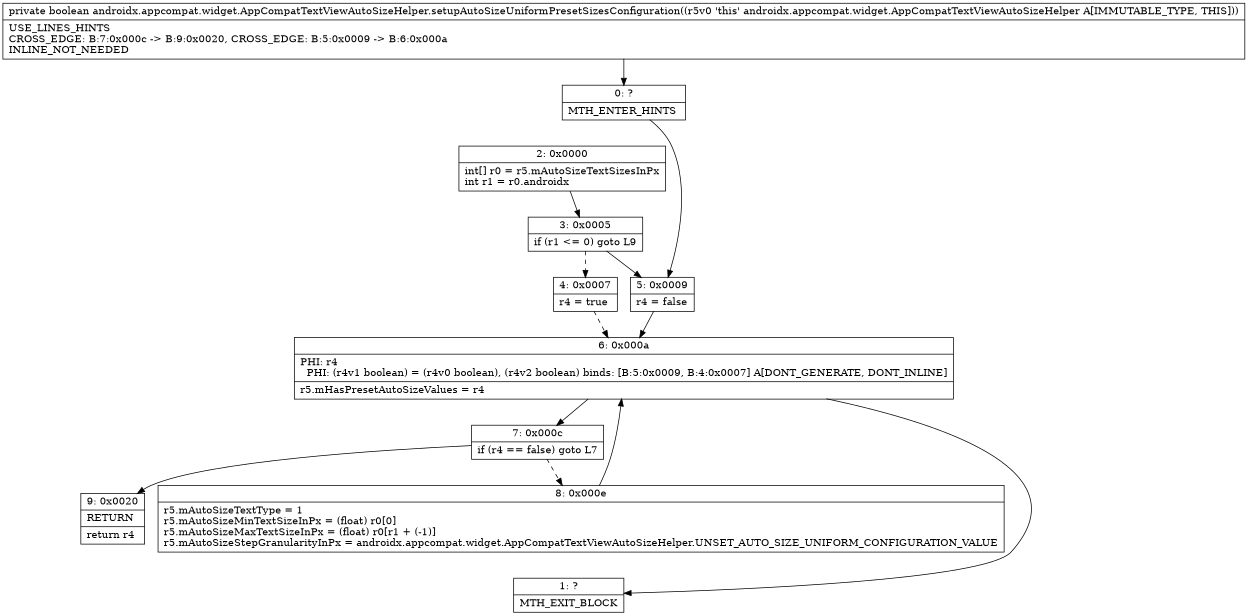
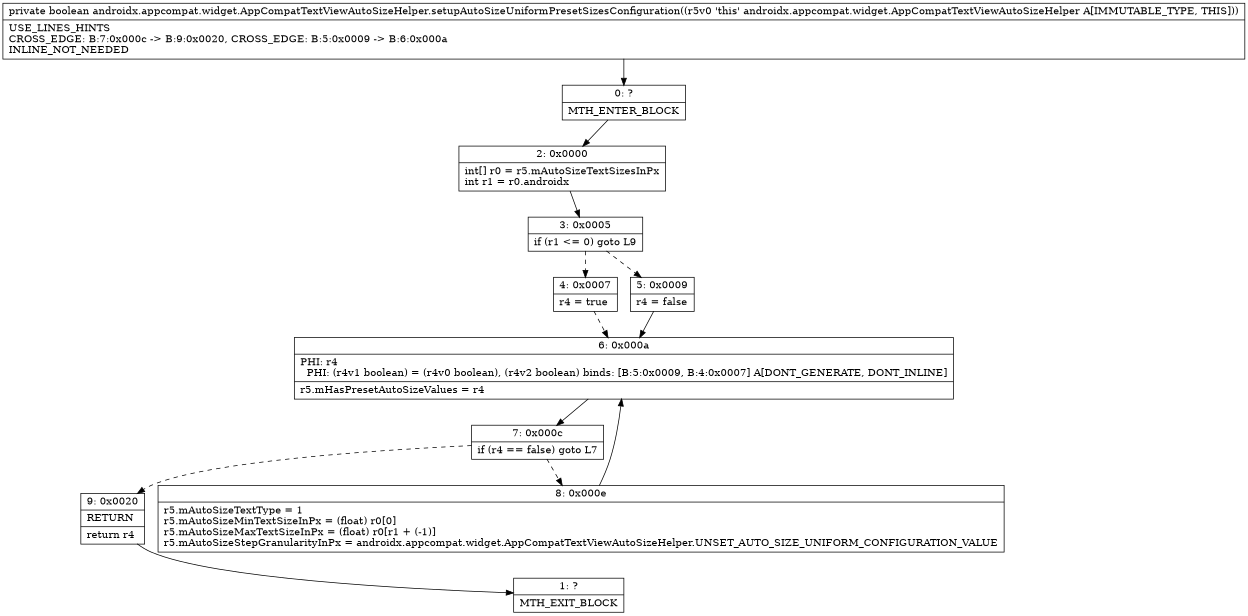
node "0: ?": text "MTH_ENTER_HINTS" -> "MTH_ENTER_BLOCK"
edge "0: ?" -> "5: 0x0009": now "0: ?" -> "2: 0x0000"
edge "3: 0x0005" -> "5: 0x0009": style solid -> dashed
edge "7: 0x000c" -> "9: 0x0020": style solid -> dashed
edge "6: 0x000a" -> "1: ?": now "9: 0x0020" -> "1: ?"
